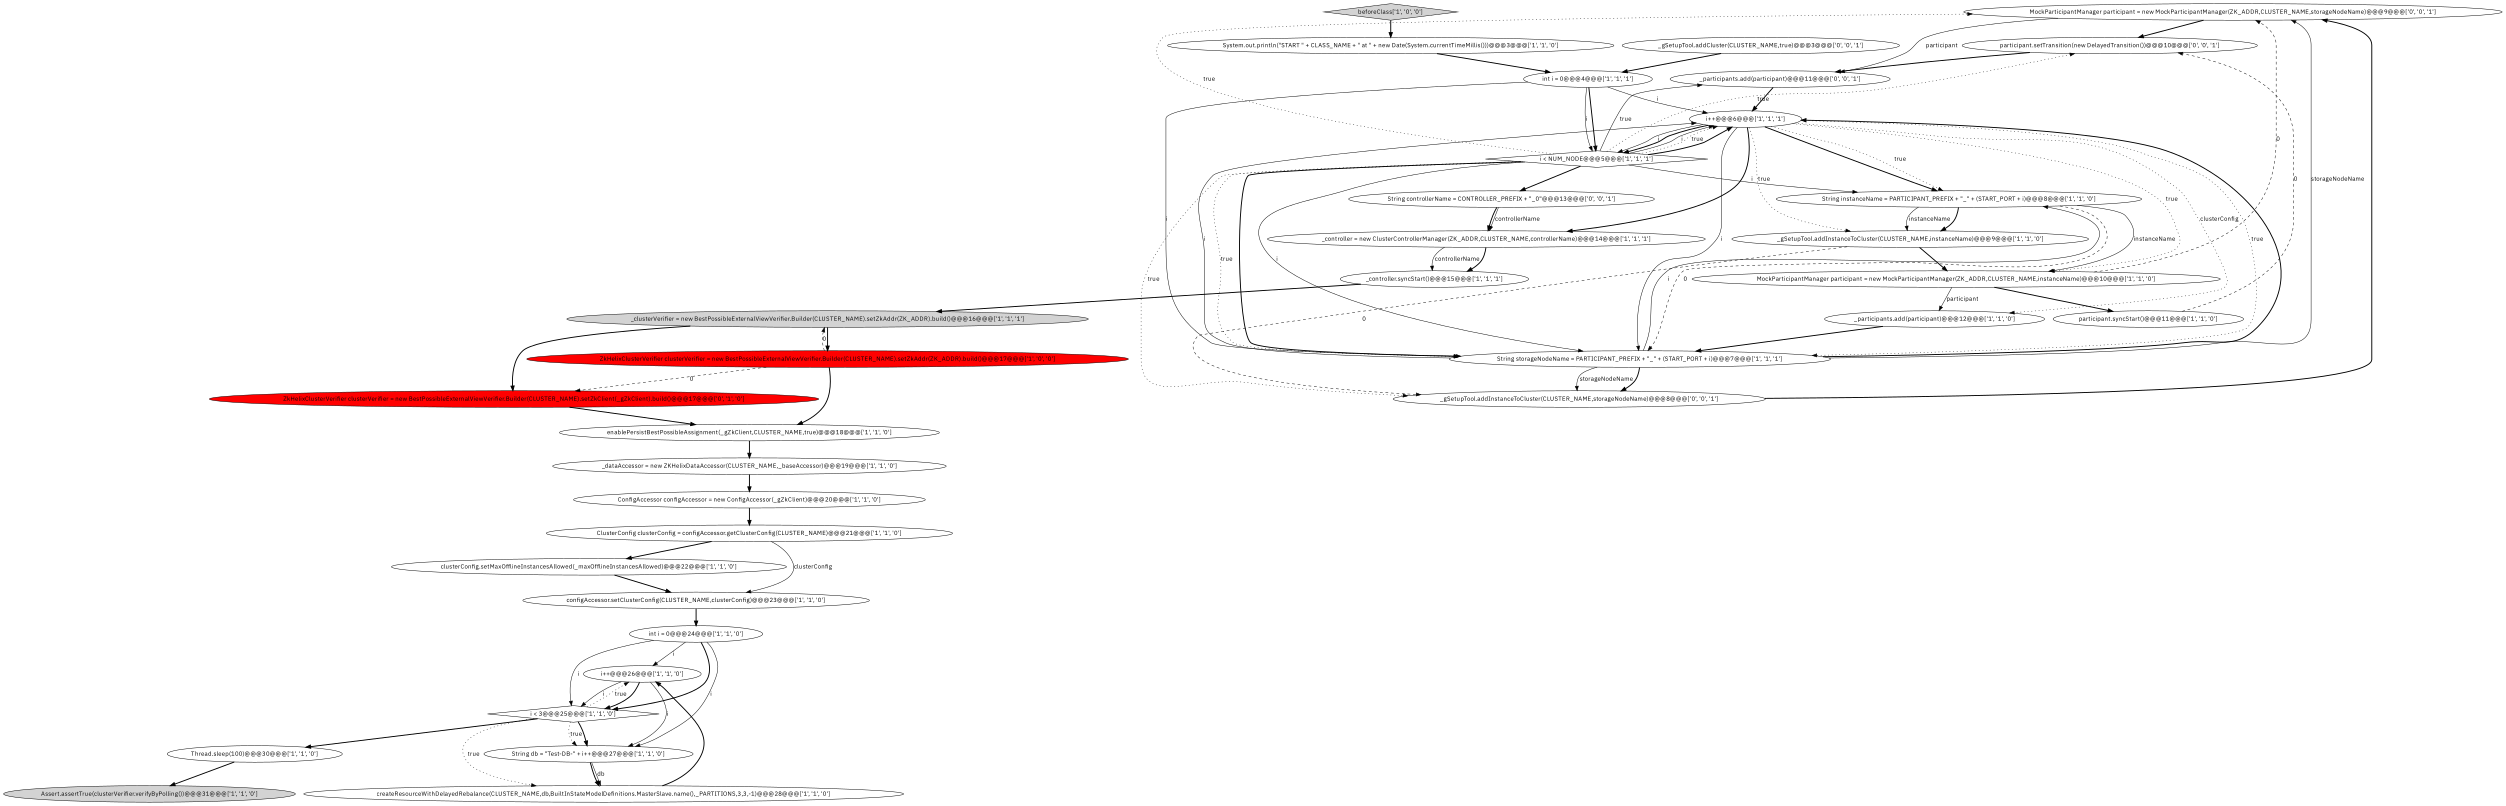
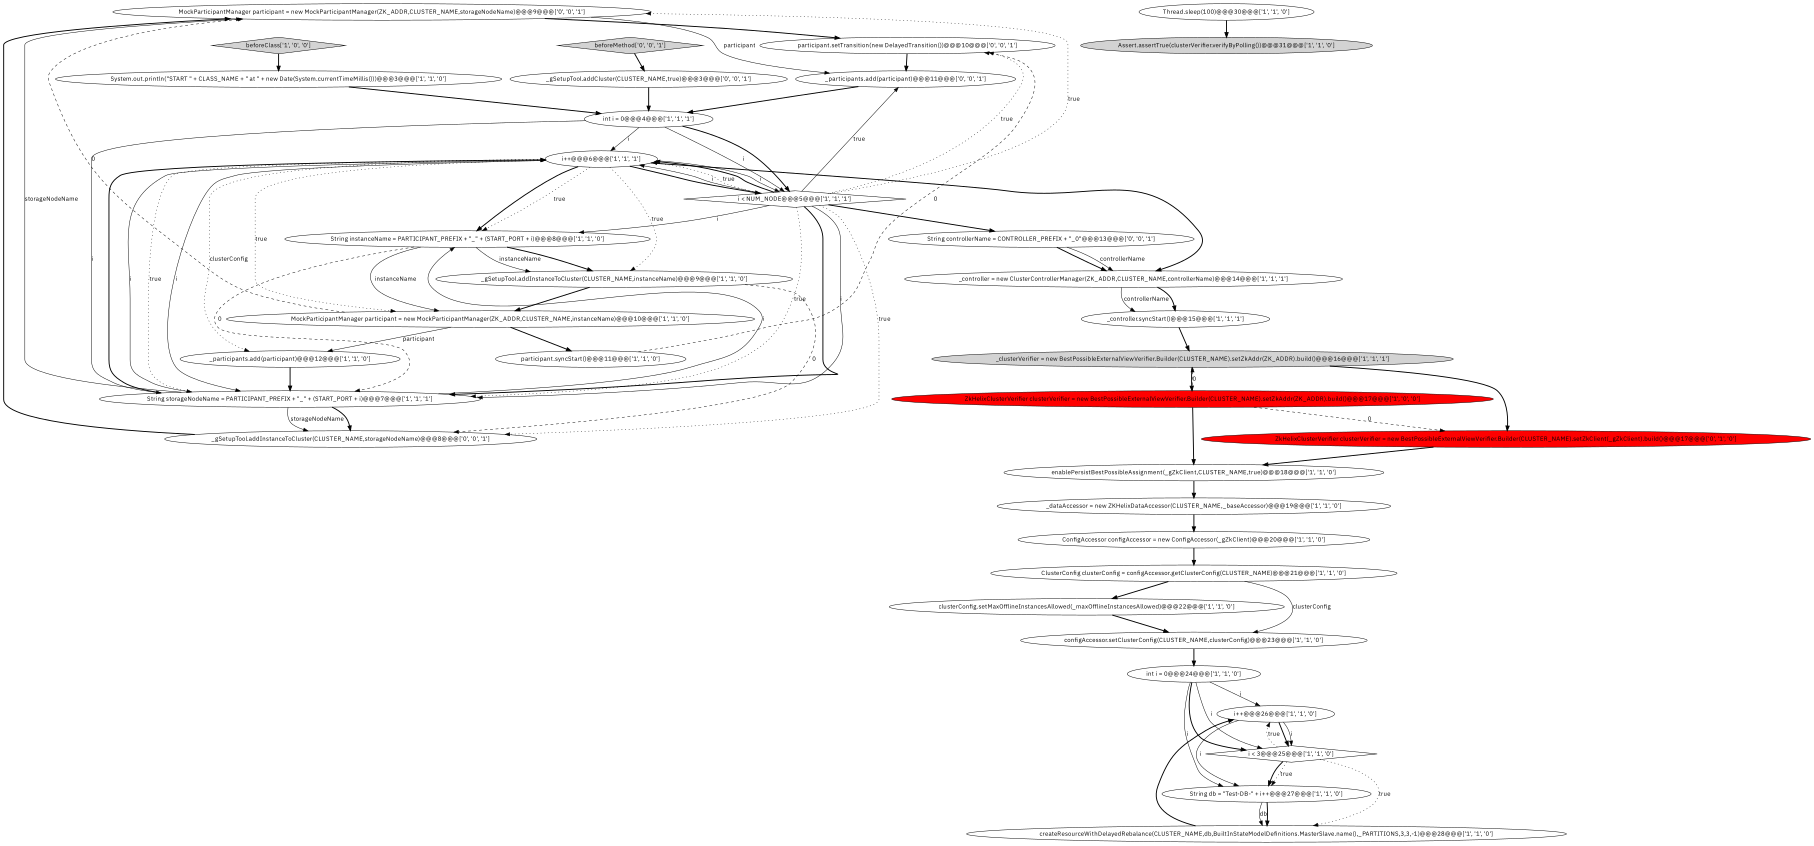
node "beforeMethod['0', '0', '1']": added
edge "_participants.add(participant)@@@11@@@['0', '0', '1']" -> "i++@@@6@@@['1', '1', '1']": now "_participants.add(participant)@@@11@@@['0', '0', '1']" -> "int i = 0@@@4@@@['1', '1', '1']"
edge "i < 3@@@25@@@['1', '1', '0']" -> "Thread.sleep(100)@@@30@@@['1', '1', '0']": removed
